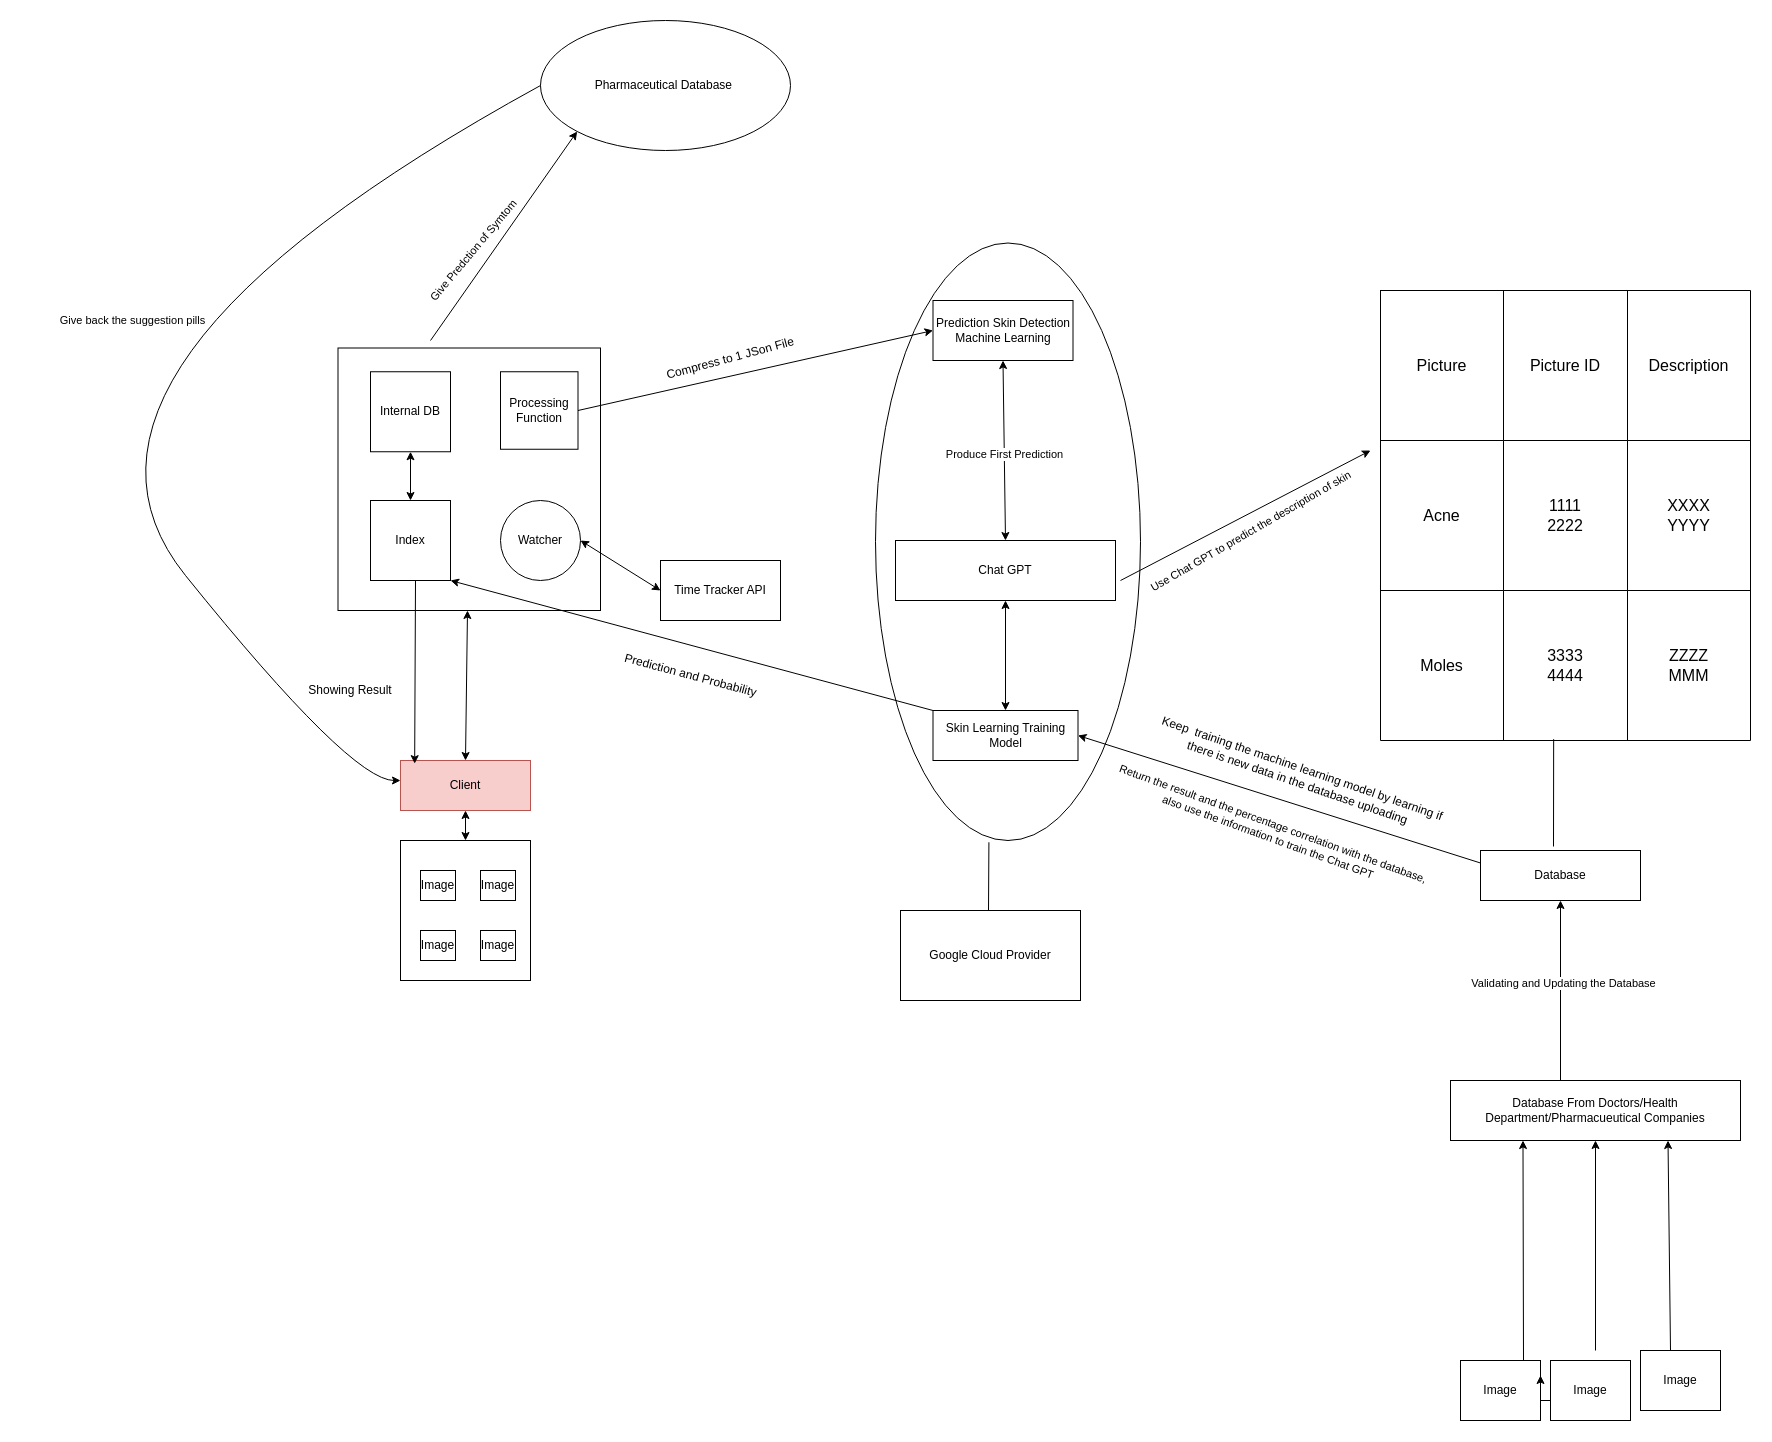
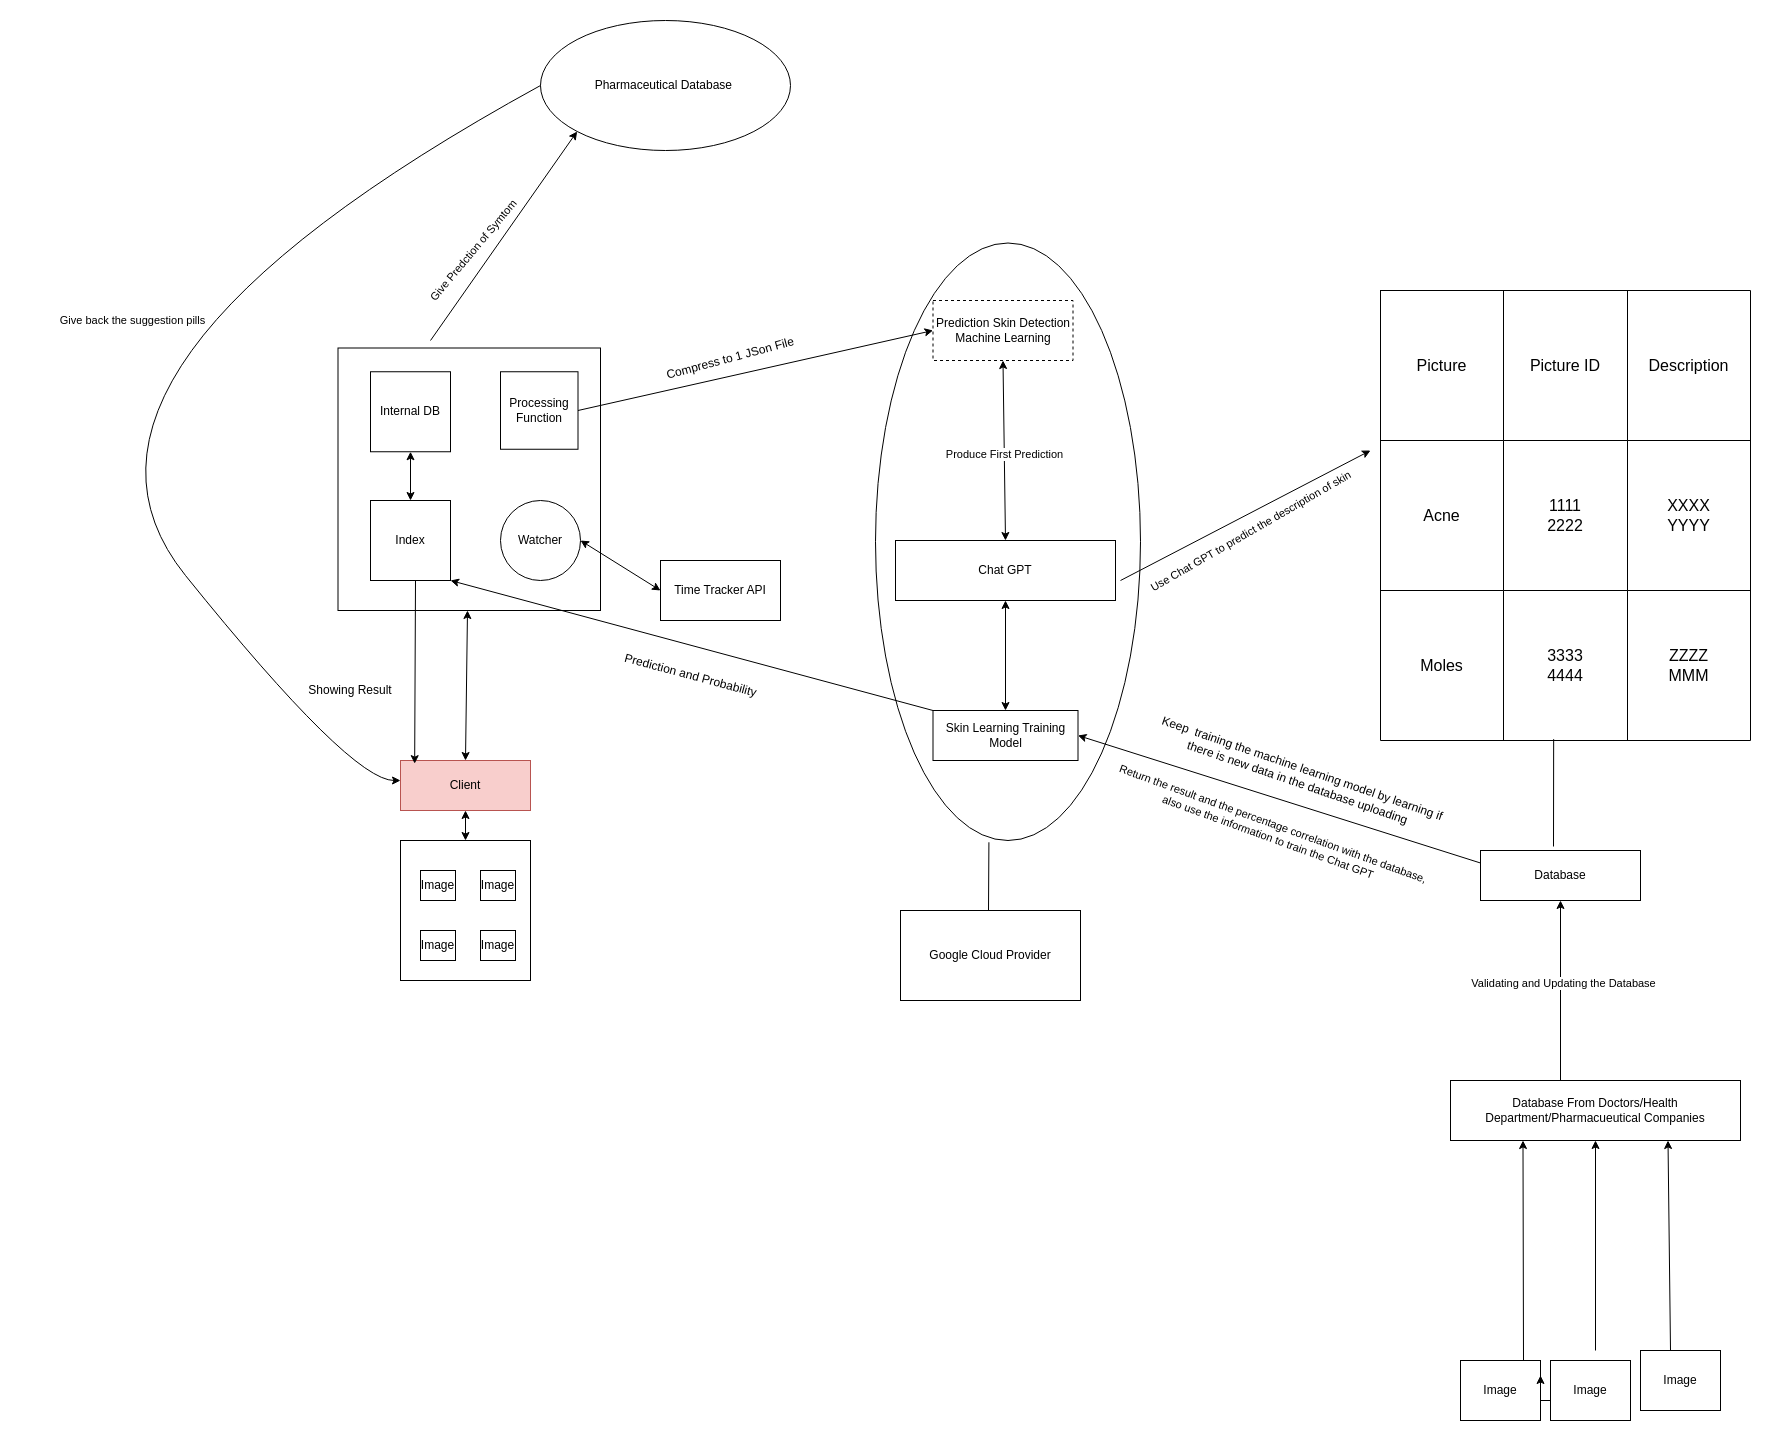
node "Prediction Skin Detection Machine Learning": style solid -> dashed
